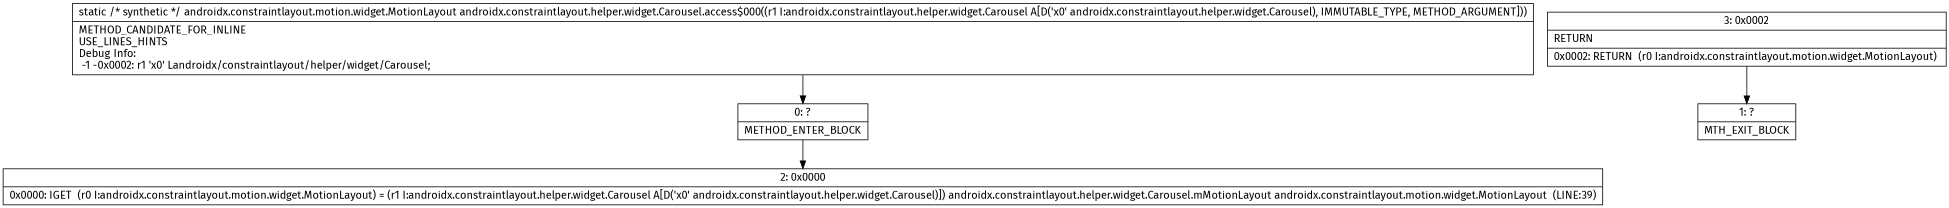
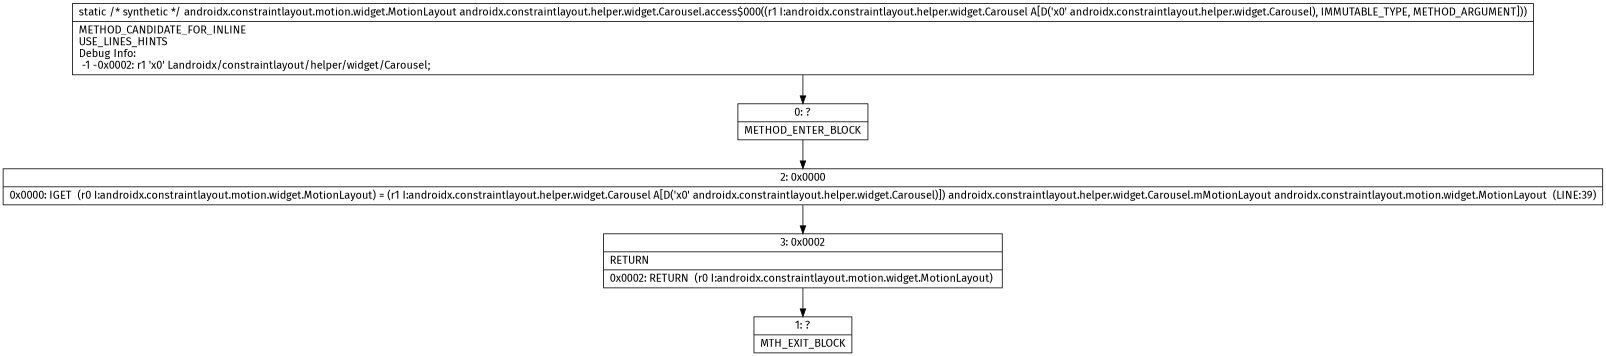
edge "2: 0x0000" -> "3: 0x0002": added
